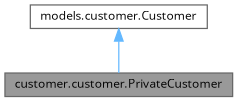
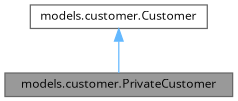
node "customer.customer.PrivateCustomer": label "customer.customer.PrivateCustomer" -> "models.customer.PrivateCustomer"
